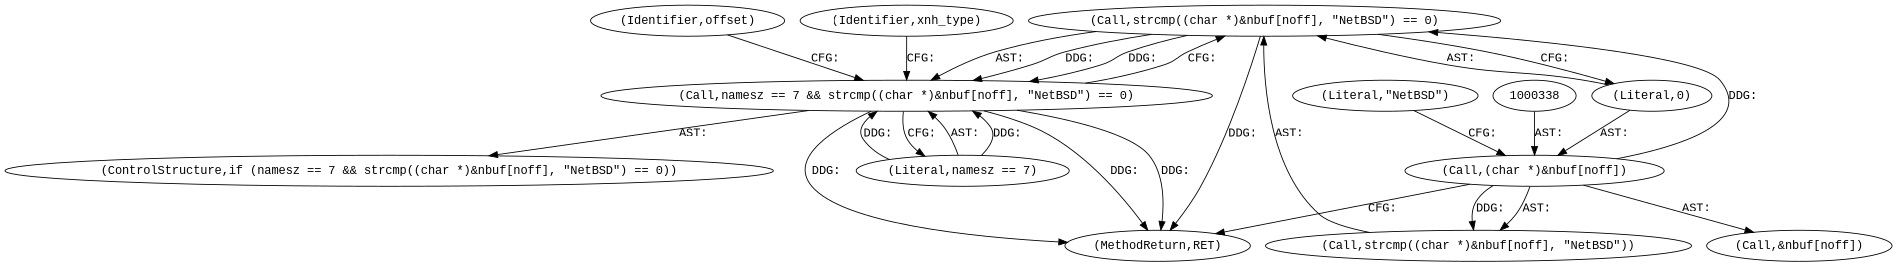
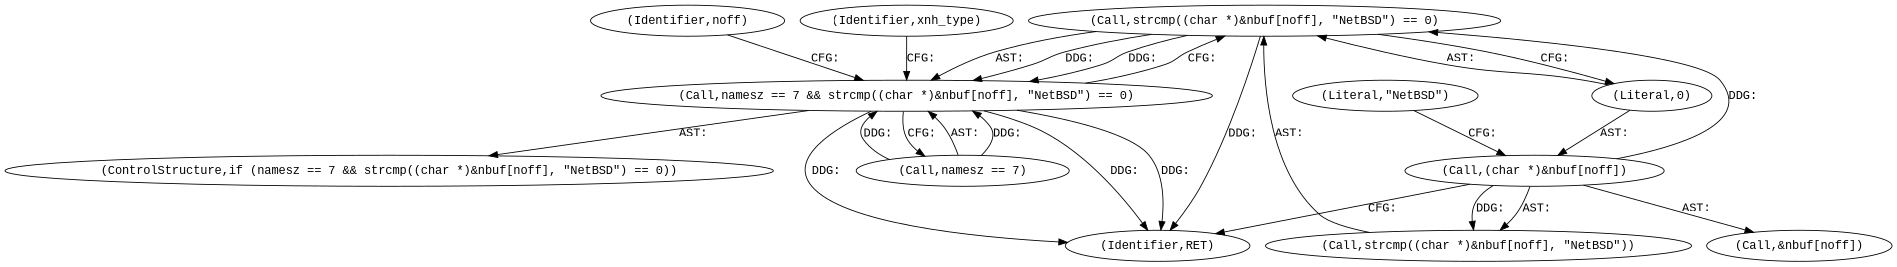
node "(Identifier,offset)": label "(Identifier,offset)" -> "(Identifier,noff)"
node "1000338": removed
node "(Literal,namesz == 7)": label "(Literal,namesz == 7)" -> "(Call,namesz == 7)"
node "(MethodReturn,RET)": label "(MethodReturn,RET)" -> "(Identifier,RET)"
